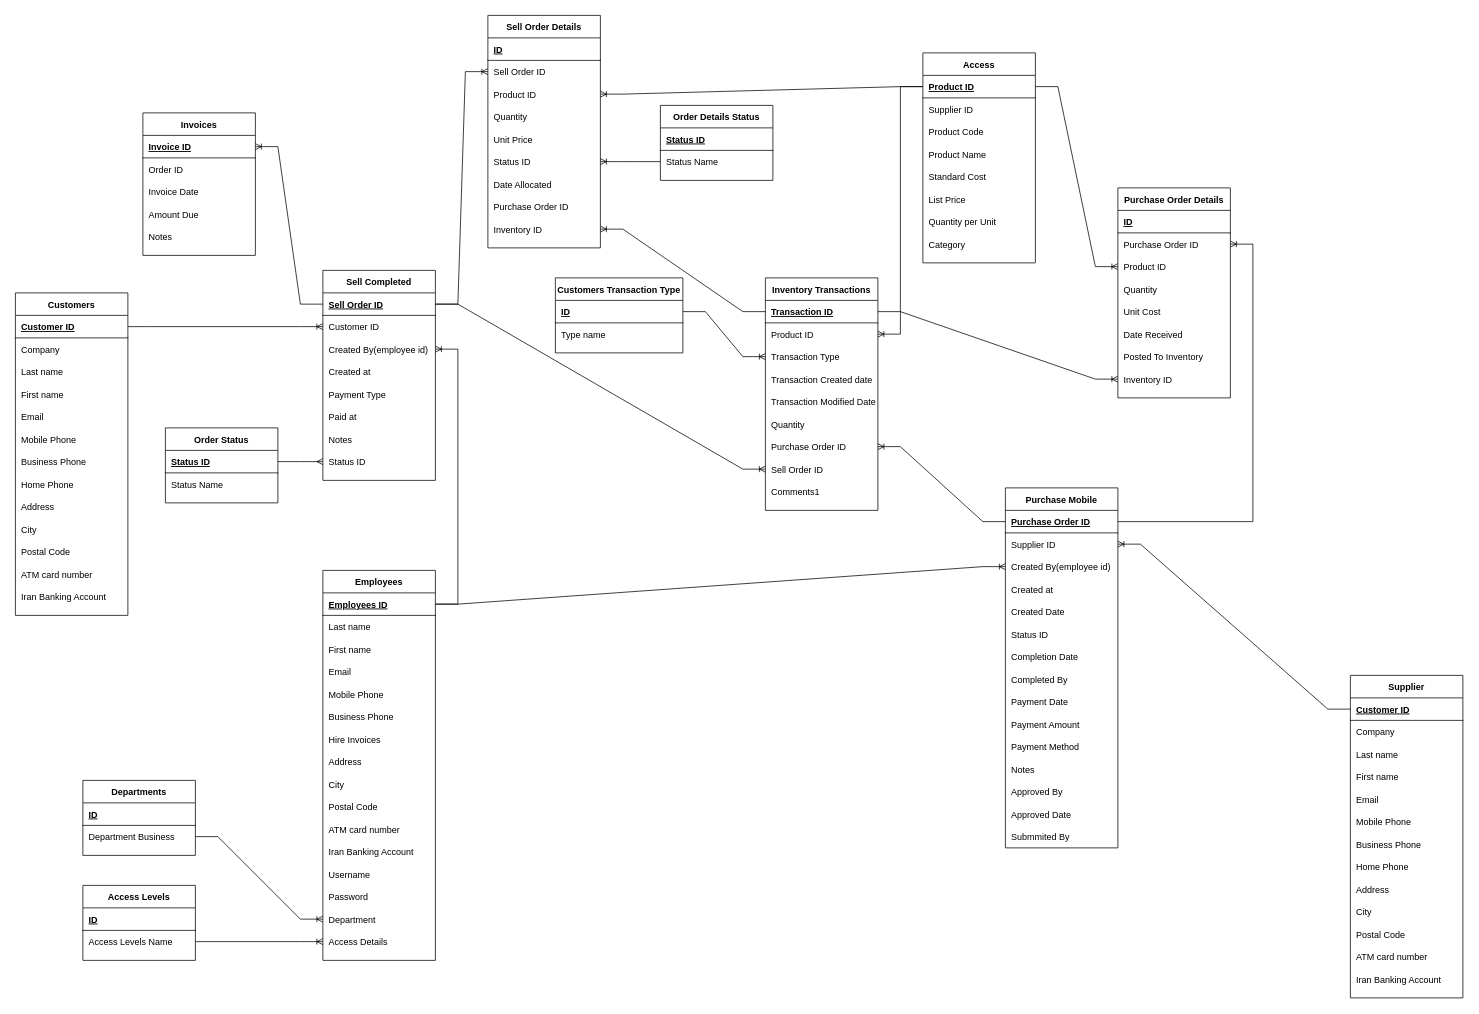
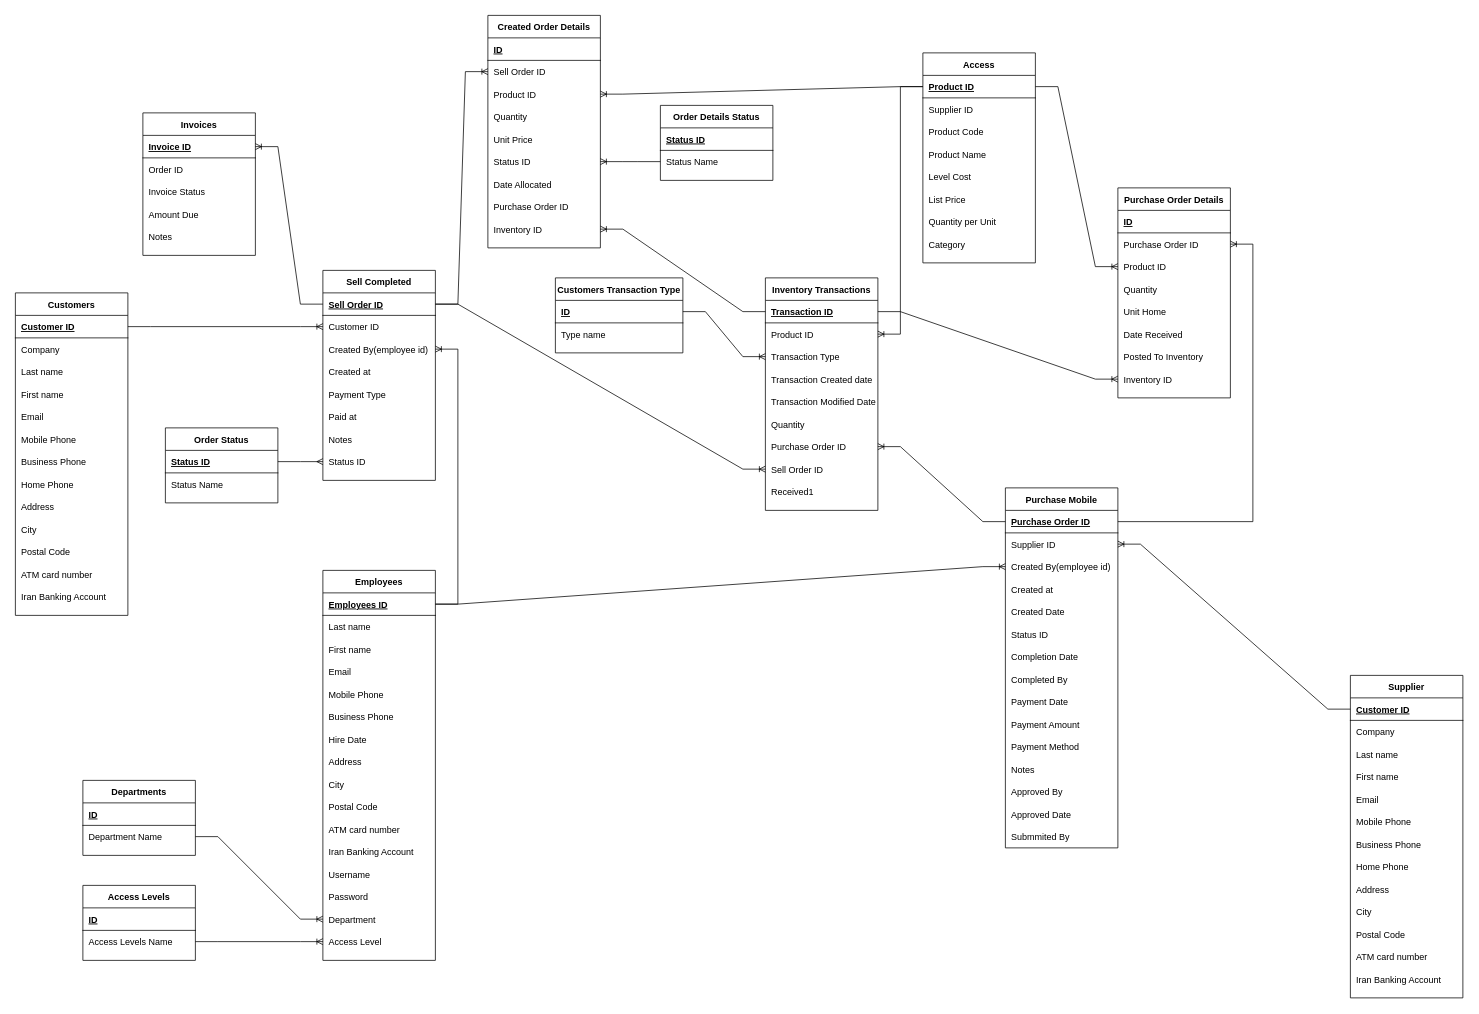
node "Sell Order Details": label "Sell Order Details" -> "Created Order Details"
node "Standard Cost": label "Standard Cost" -> "Level Cost"
node "Invoice Date": label "Invoice Date" -> "Invoice Status"
node "Unit Cost": label "Unit Cost" -> "Unit Home"
node "Comments1": label "Comments1" -> "Received1"
node "Hire Invoices": label "Hire Invoices" -> "Hire Date"
node "Department Business": label "Department Business" -> "Department Name"
node "Access Details": label "Access Details" -> "Access Level"
